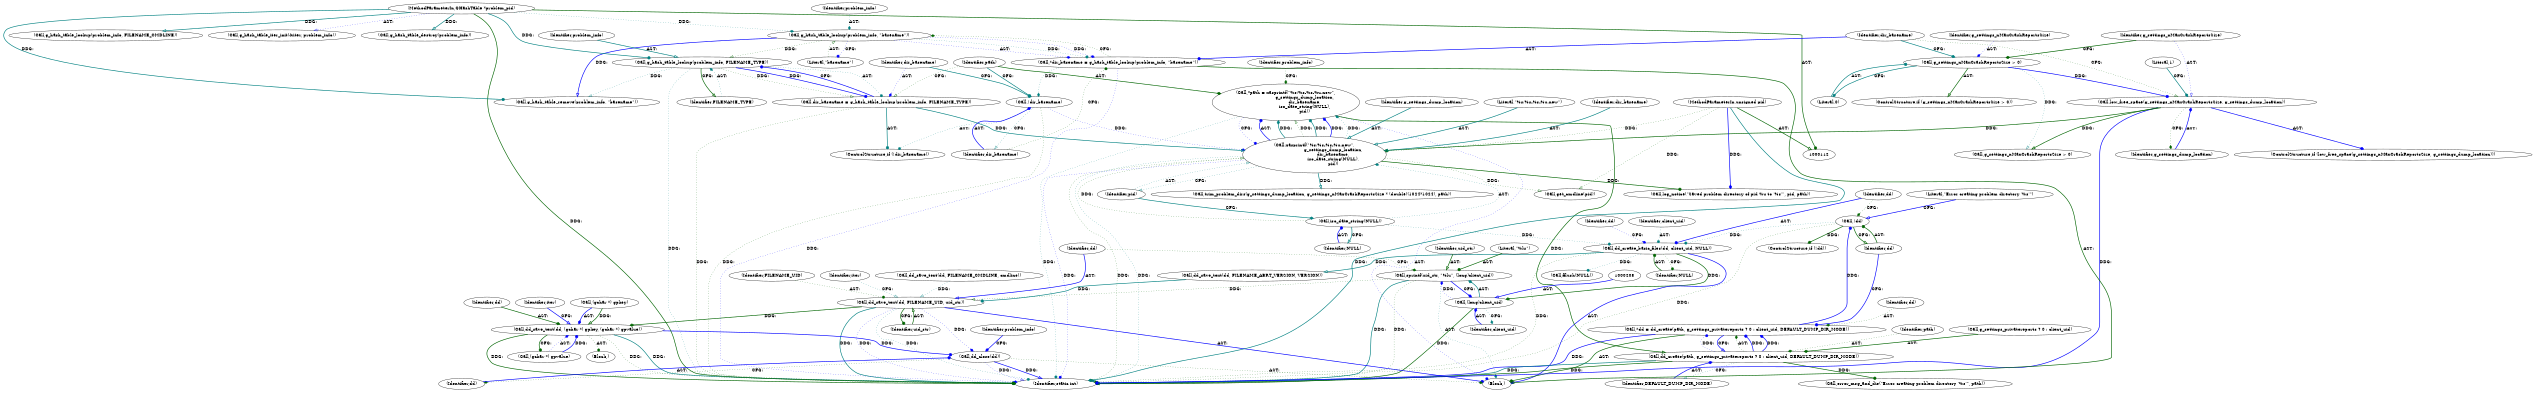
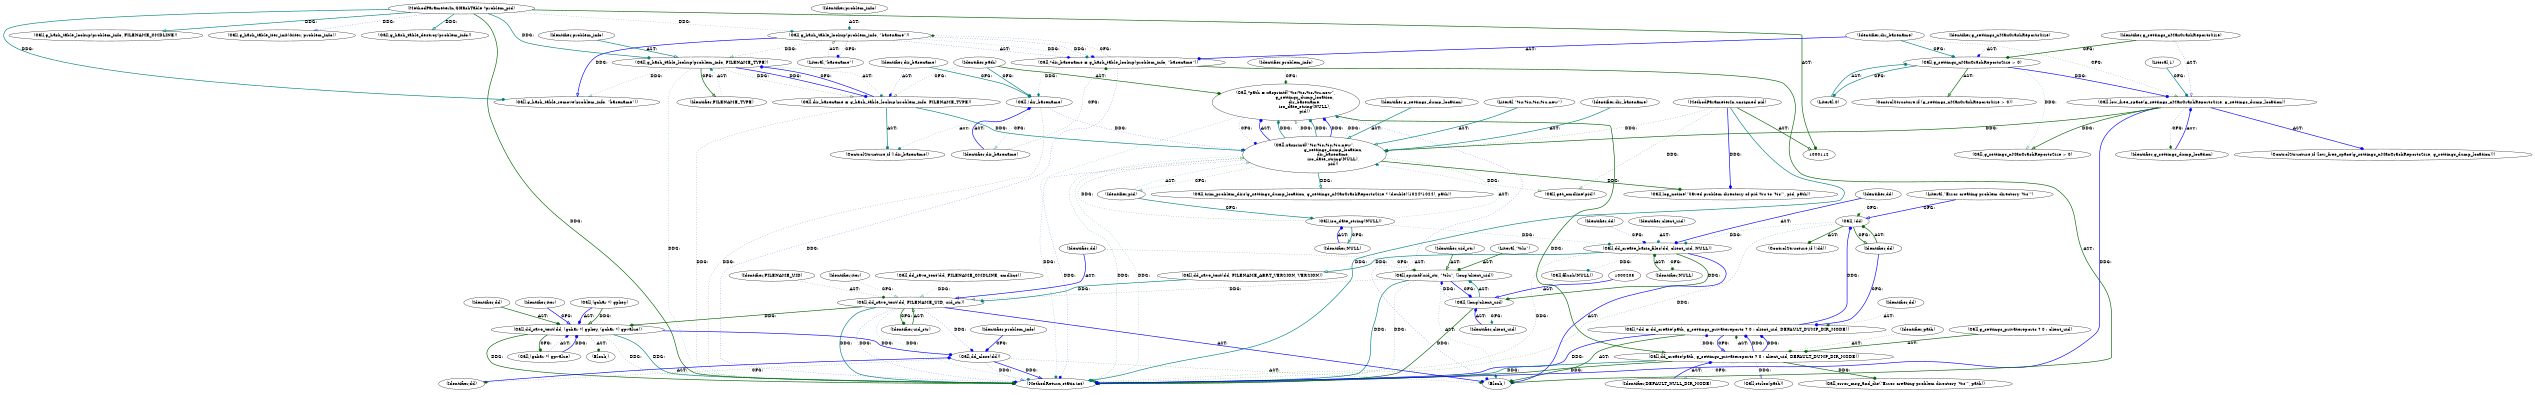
edge "(MethodParameterIn,GHashTable *problem_pid)" -> "(Call,g_hash_table_iter_init(&iter, problem_info))": label "AST: " -> "DDG: "
edge "(Call,!dd)" -> "(ControlStructure,if (!dd))": label "DDG: " -> "AST: "
node "(Identifier,static int)": label "(Identifier,static int)" -> "(MethodReturn,static int)"
node "(Identifier,DEFAULT_DUMP_DIR_MODE)": label "(Identifier,DEFAULT_DUMP_DIR_MODE)" -> "(Identifier,DEFAULT_NULL_DIR_MODE)"
node "(Call,strlen(path))": added
